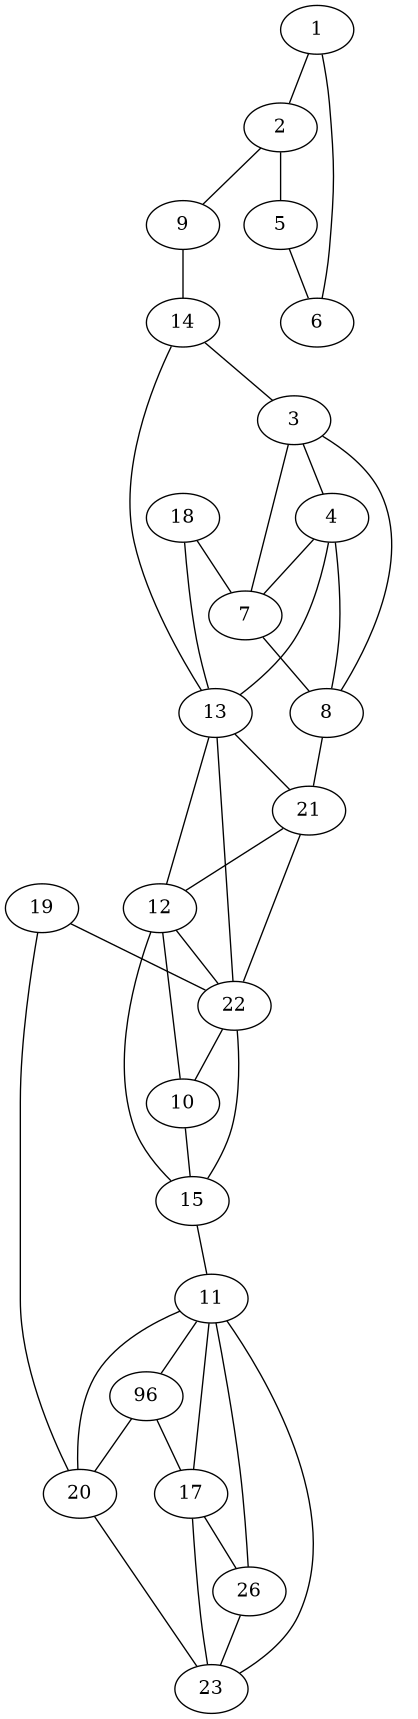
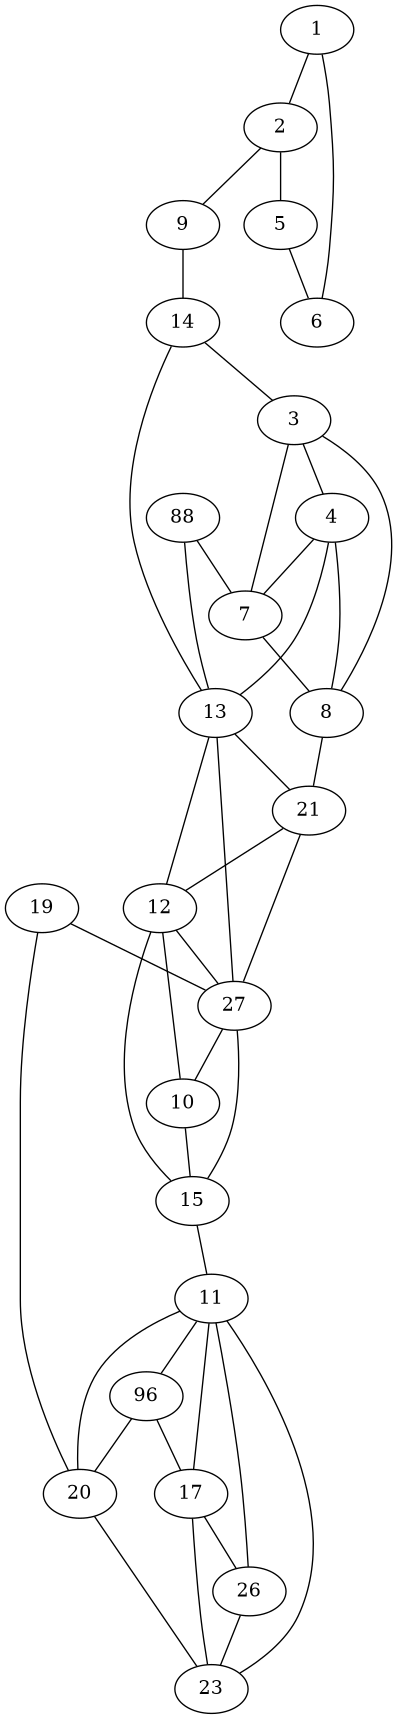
node "18": label "18" -> "88"
node "22": label "22" -> "27"
